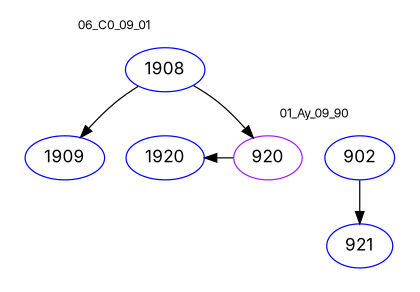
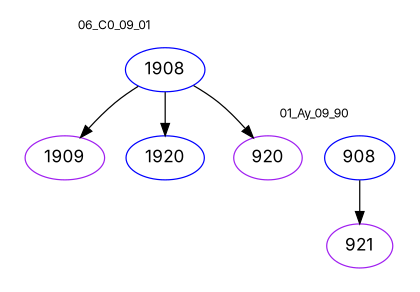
node "1909": color blue -> purple
edge "920" -> "1920": now "1908" -> "1920"
node "902": label "902" -> "908"
node "921": color blue -> purple
